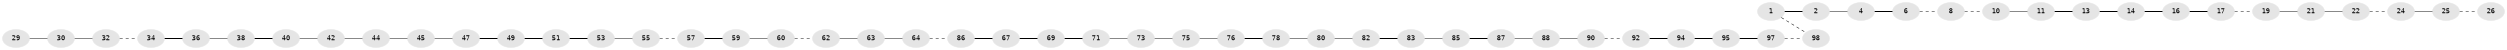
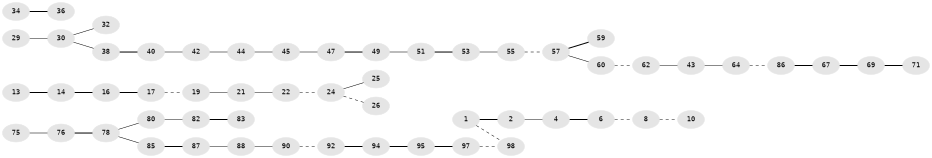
node "11": removed
edge "25" -- "26": now "24" -- "26"
edge "32" -- "34": removed
edge "36" -- "38": now "30" -- "38"
edge "49" -- "51": style bold -> solid
edge "59" -- "60": now "57" -- "60"
node "63": label "63" -> "43"
node "73": removed
edge "83" -- "85": now "78" -- "85"
